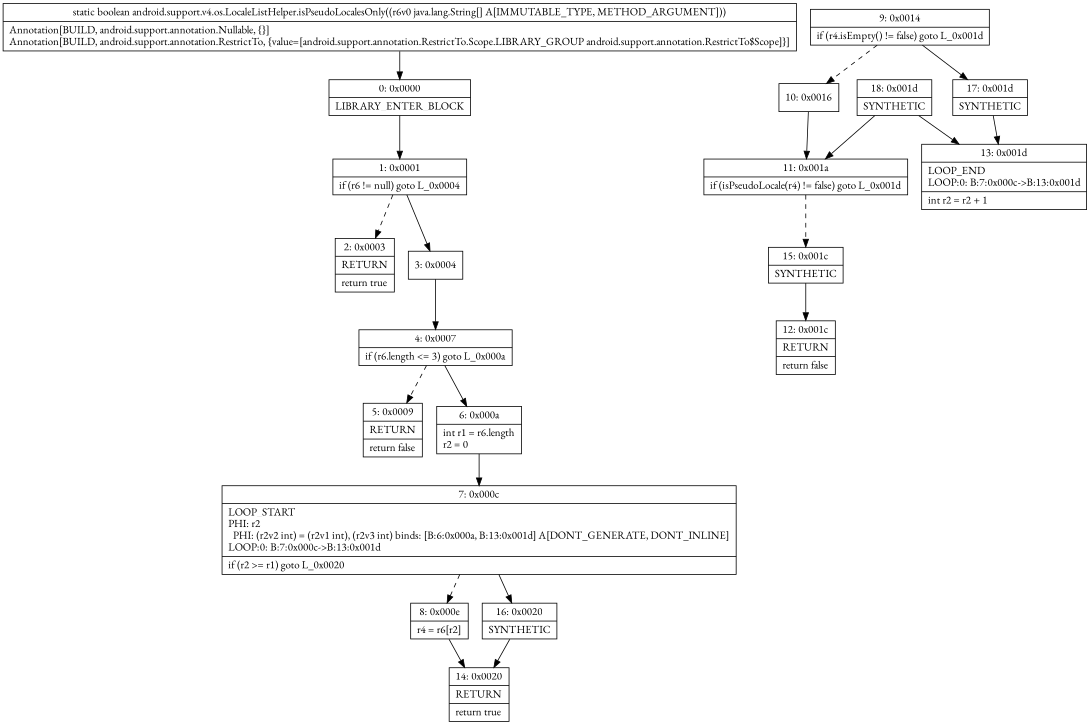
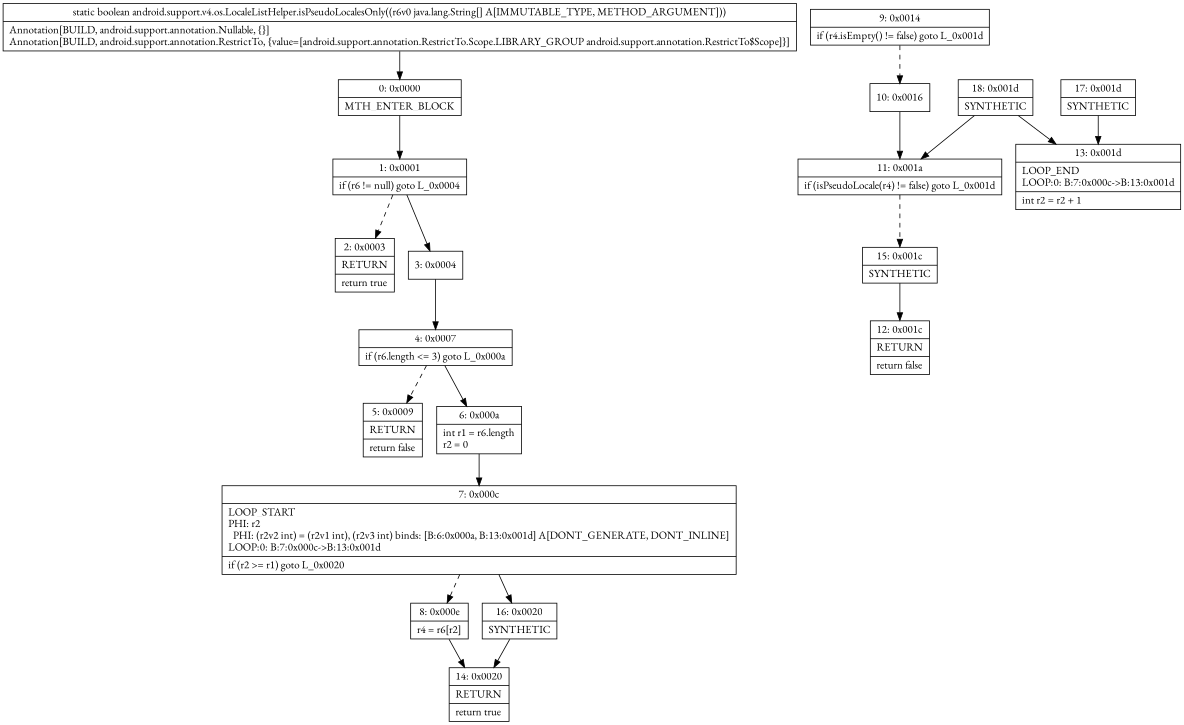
edge "9: 0x0014" -> "17: 0x001d": removed
node "0: 0x0000": text "LIBRARY_ENTER_BLOCK" -> "MTH_ENTER_BLOCK"
